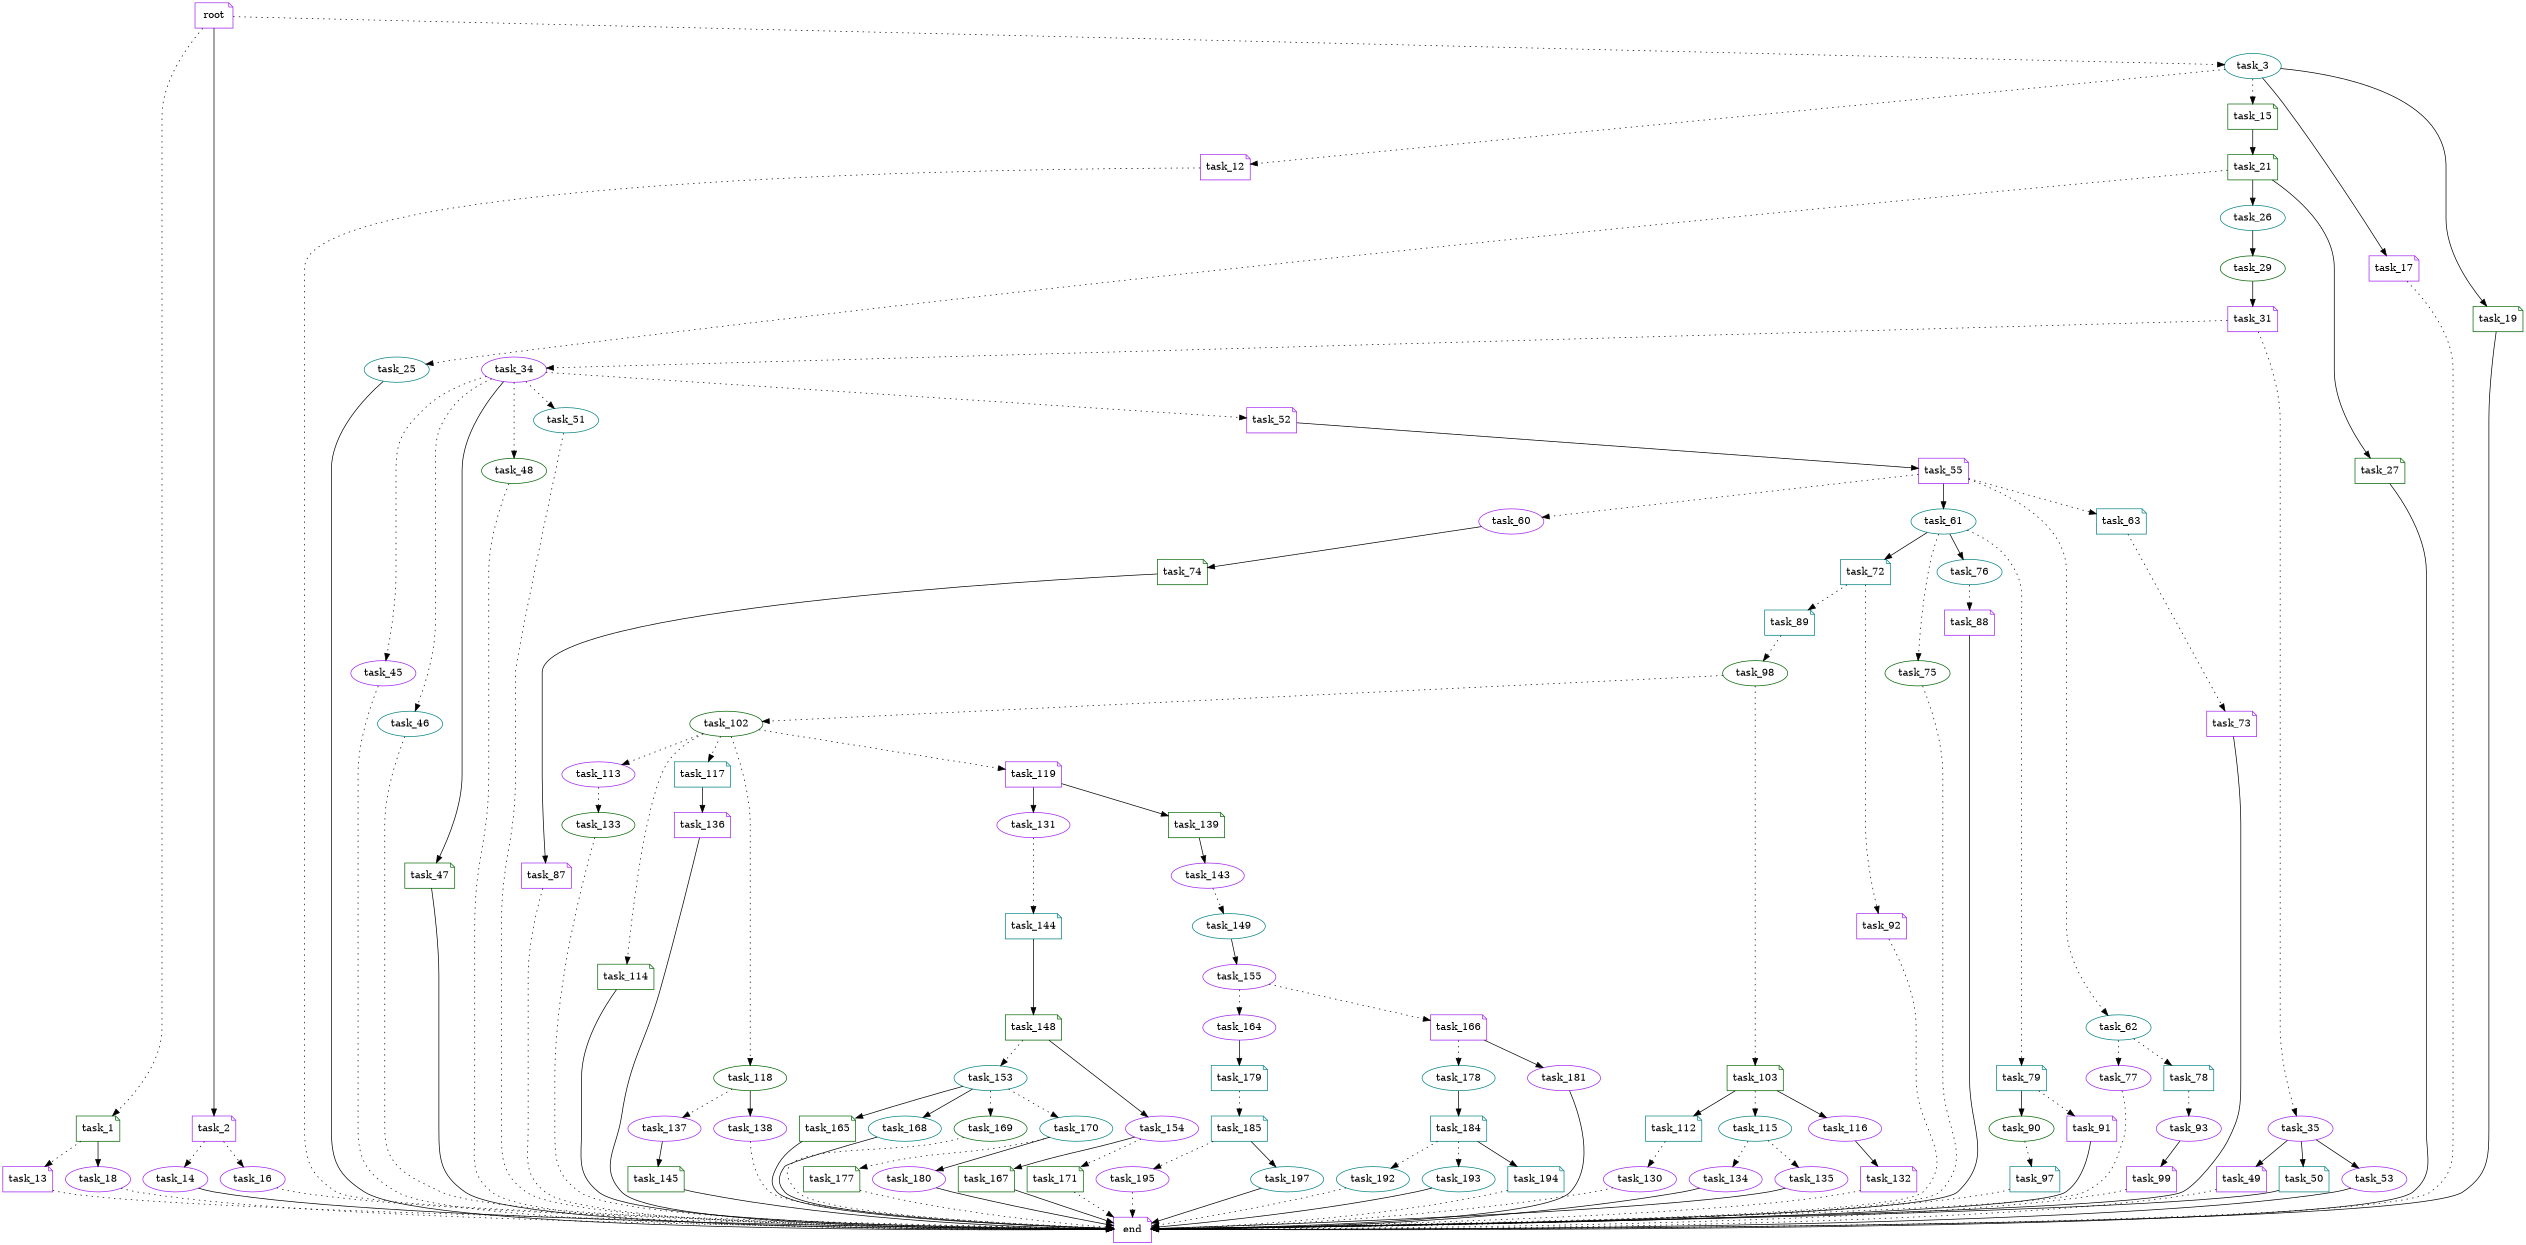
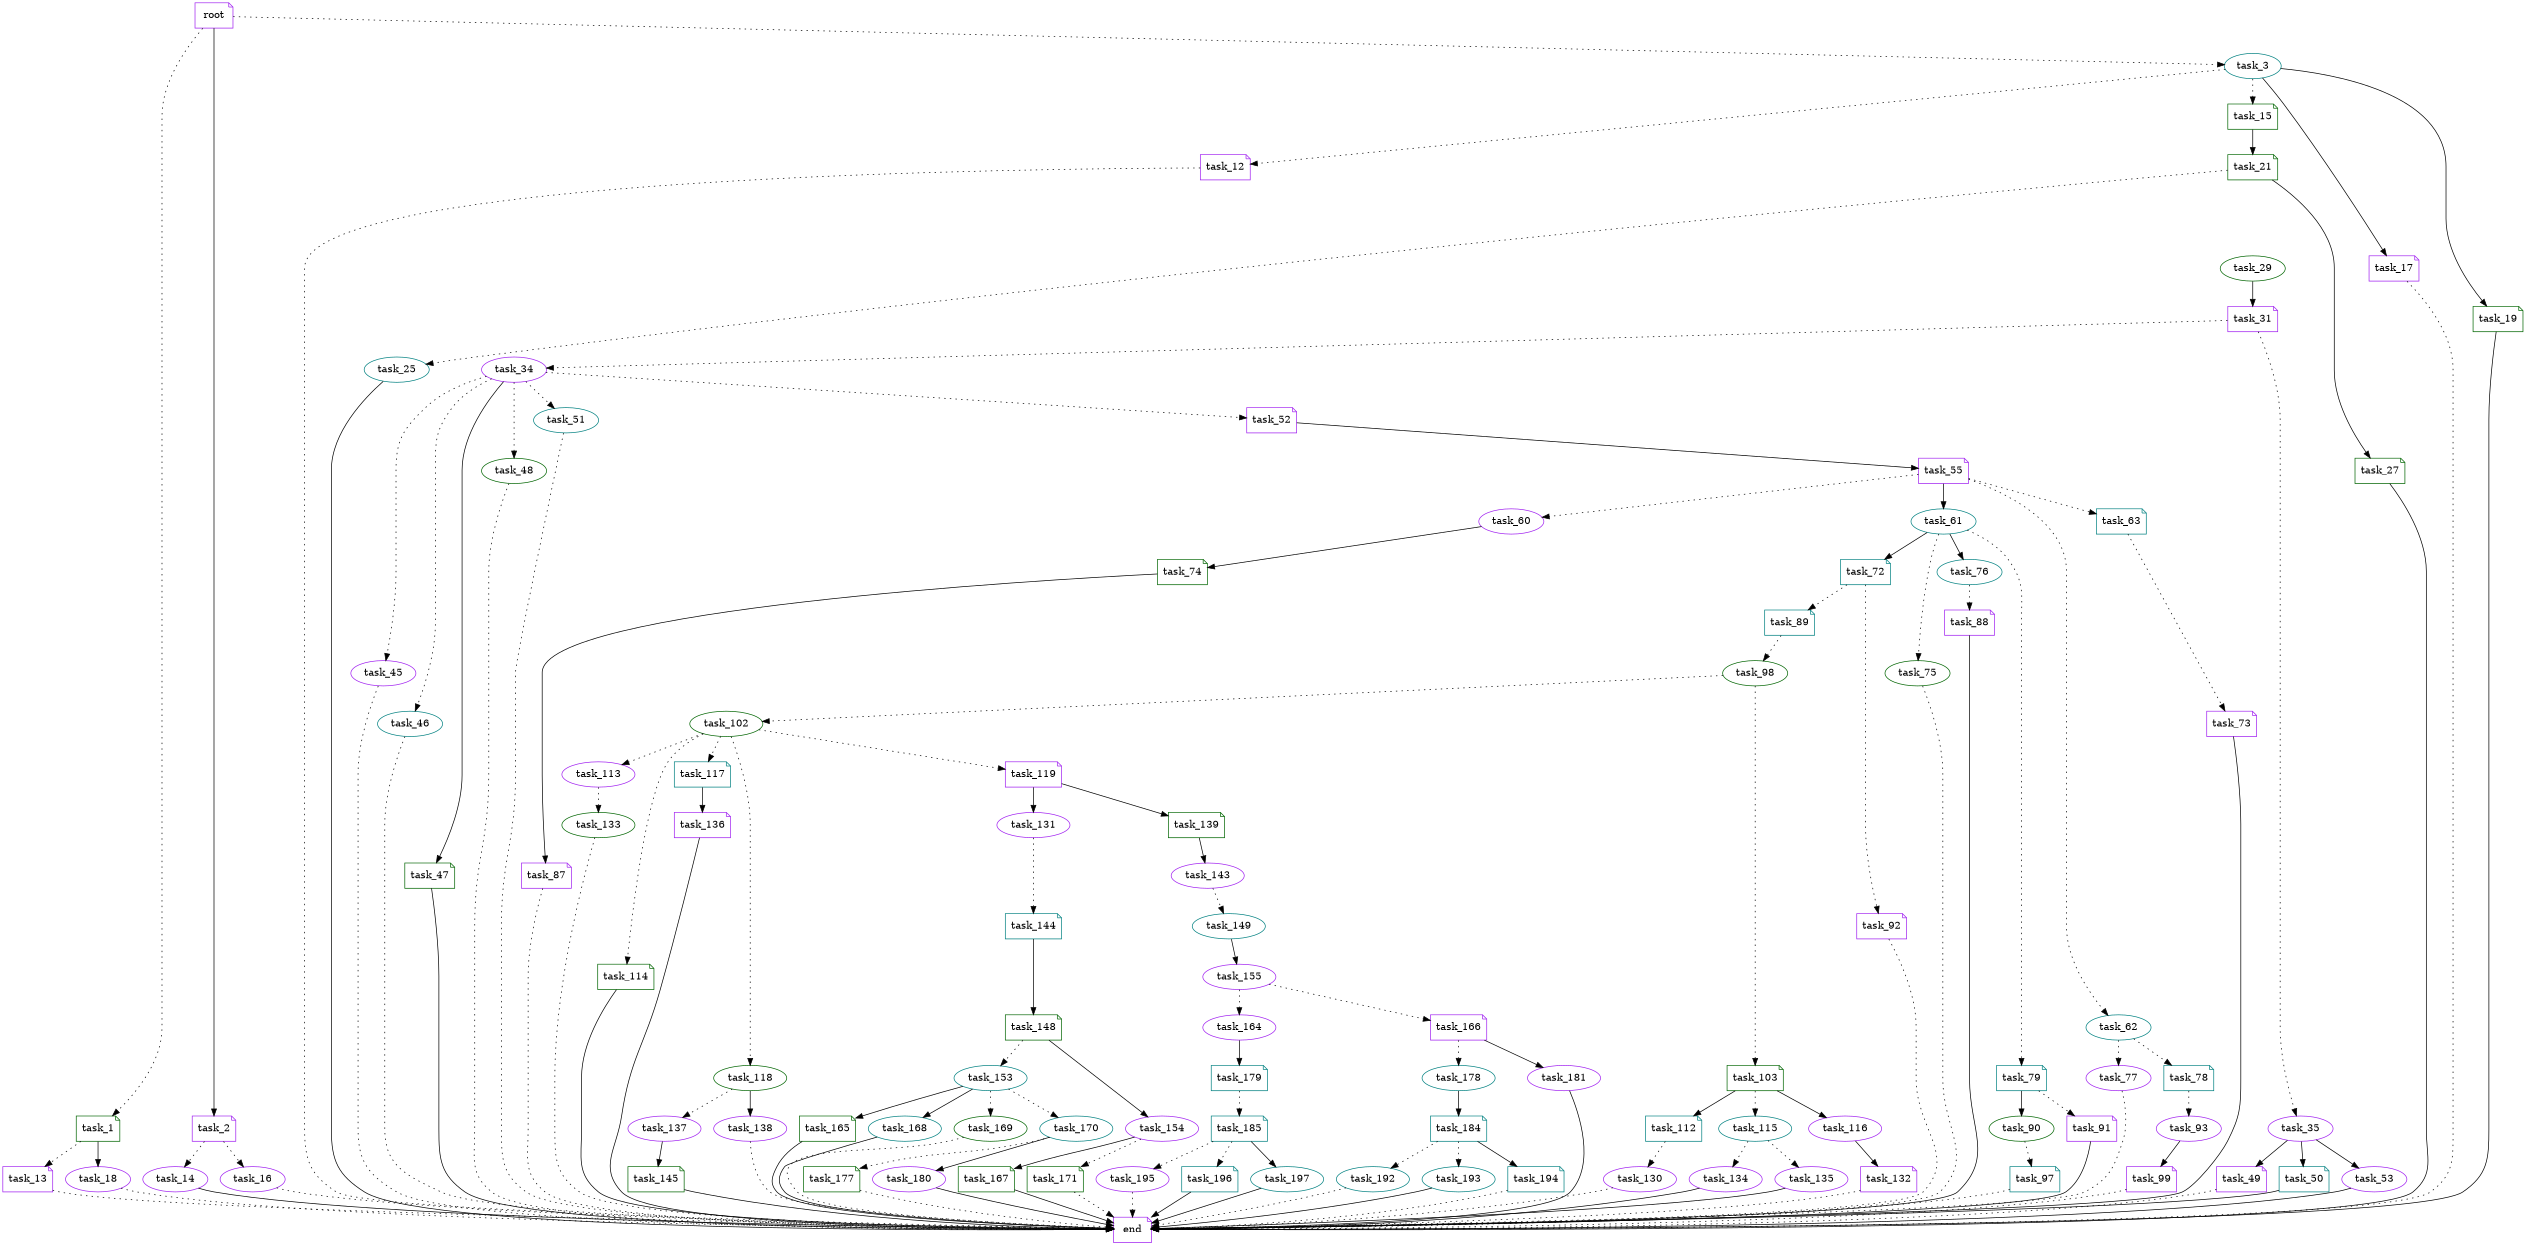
node "task_26": removed
node "task_196": added
